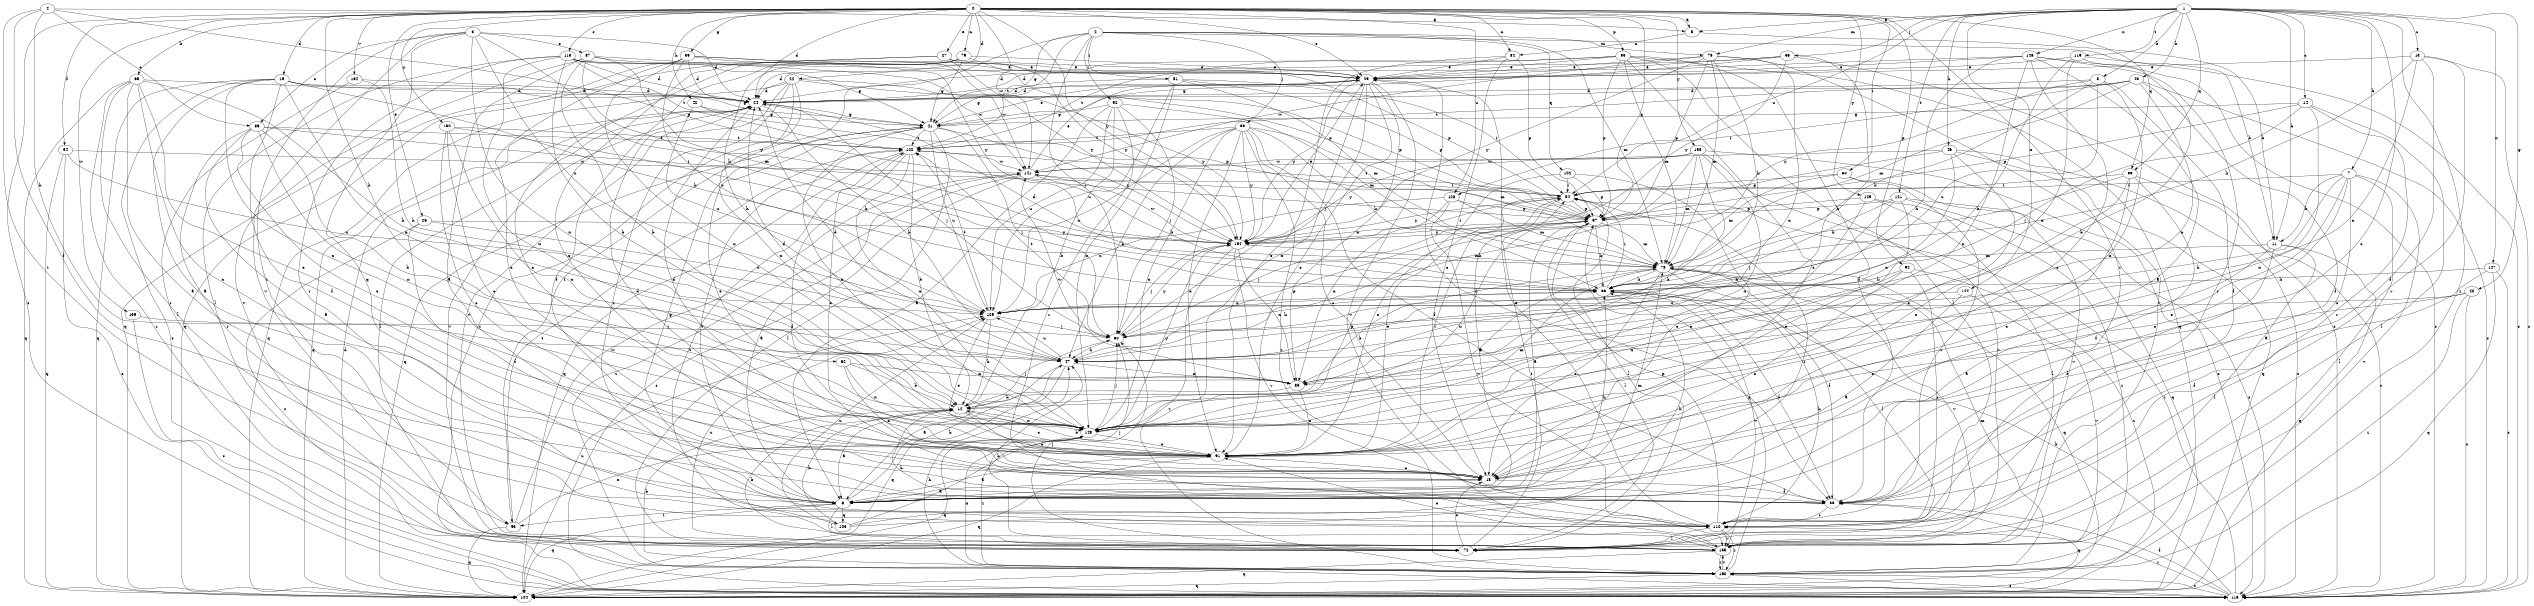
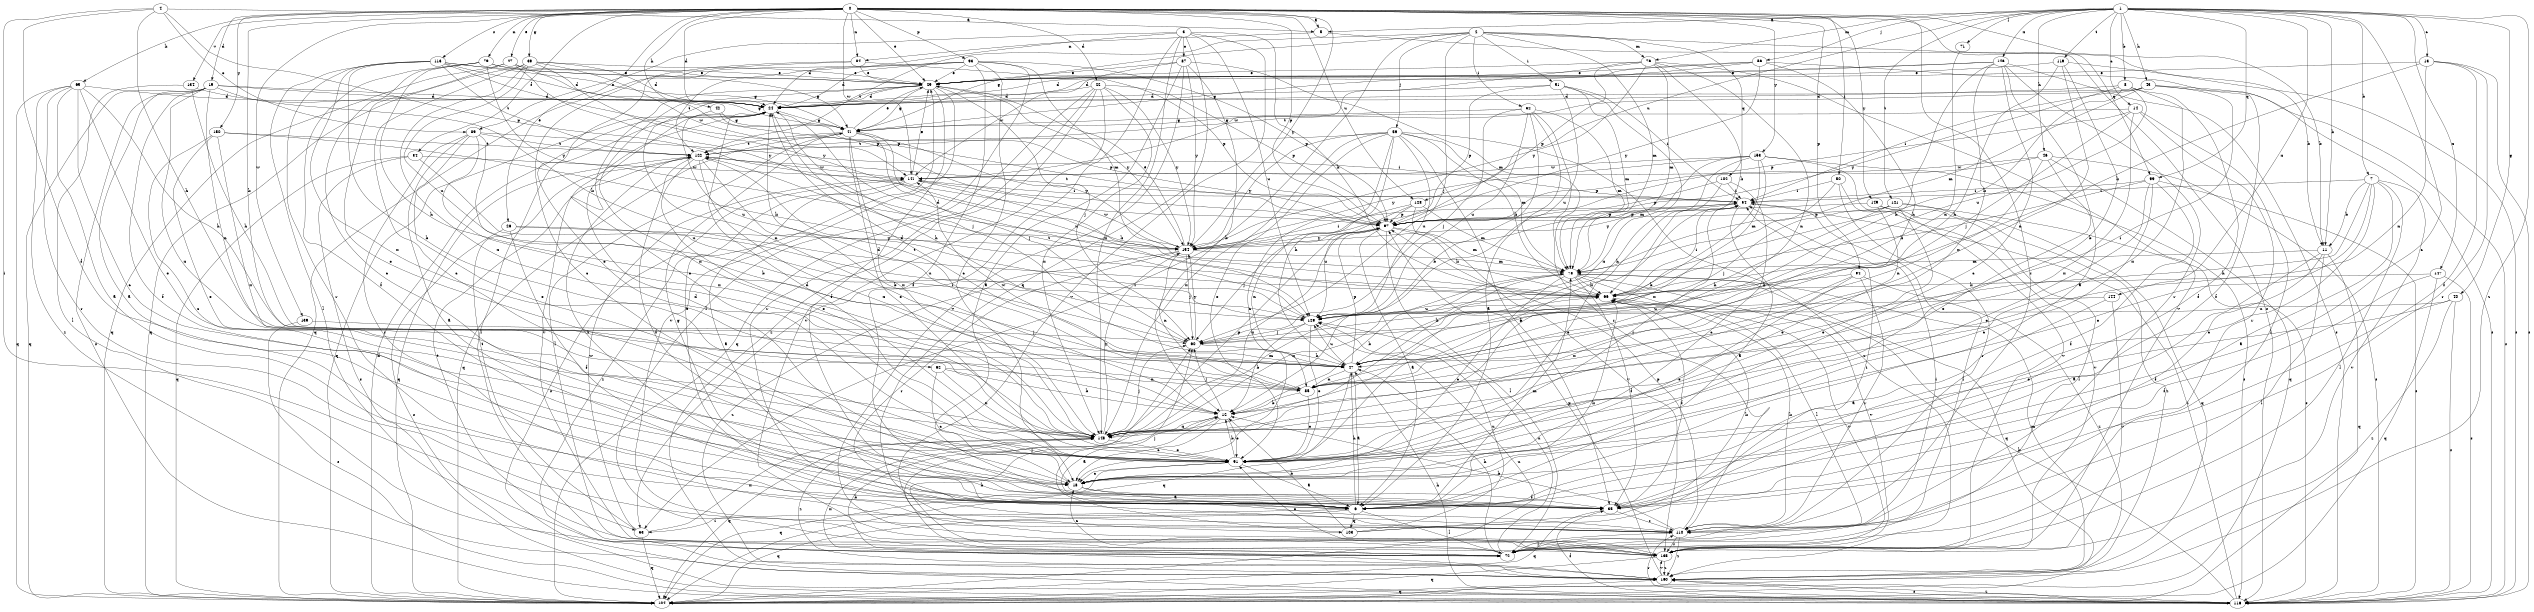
node "71": added
edge "43" -> "85": label "n" -> "i"
